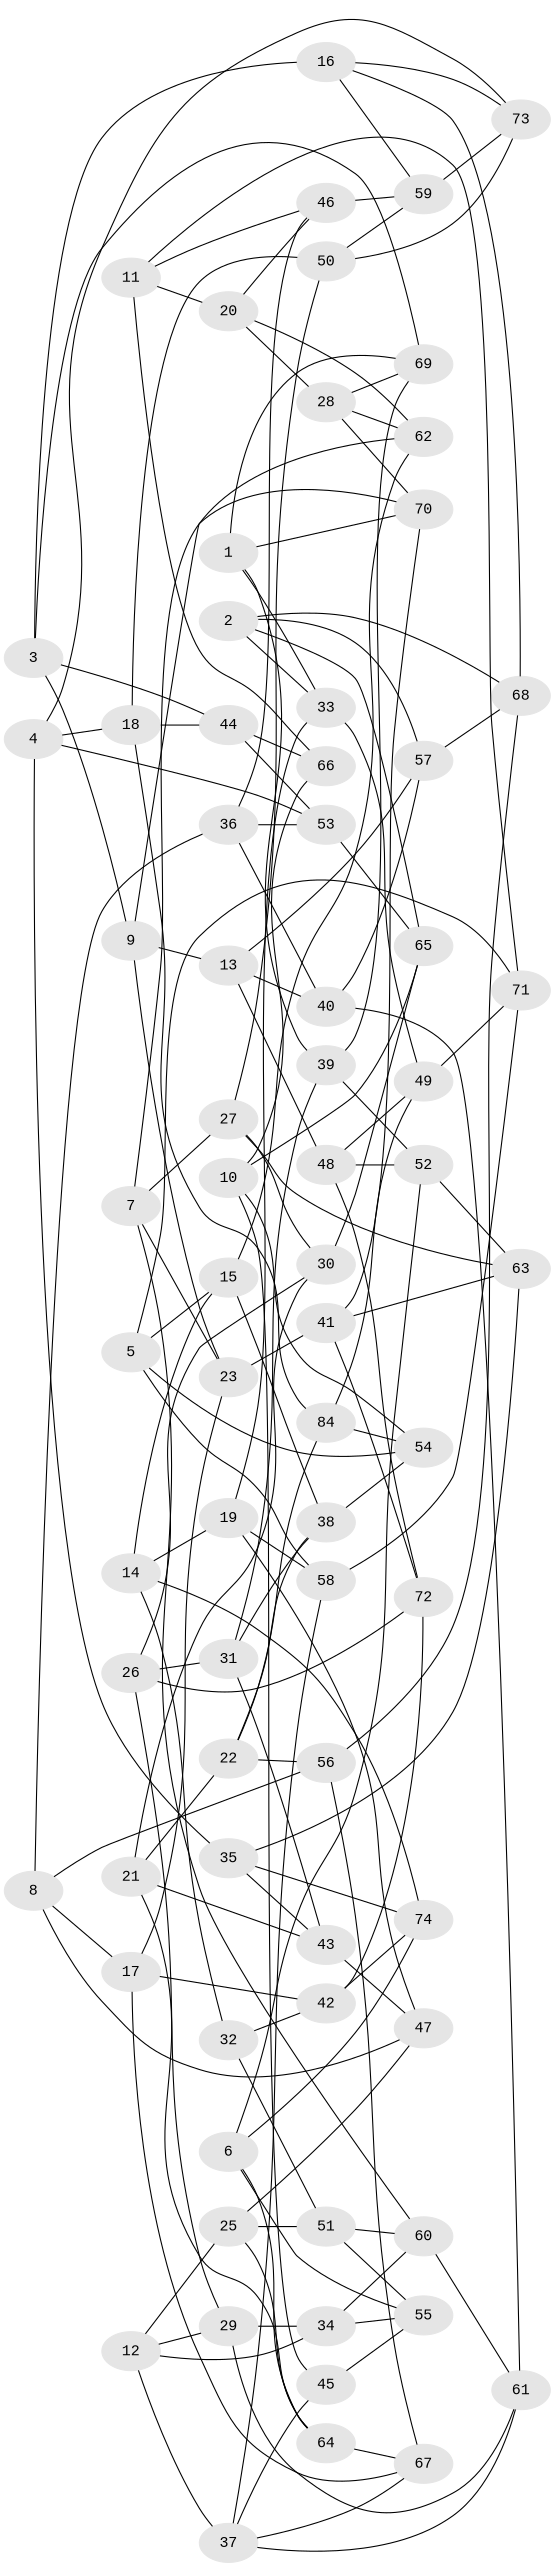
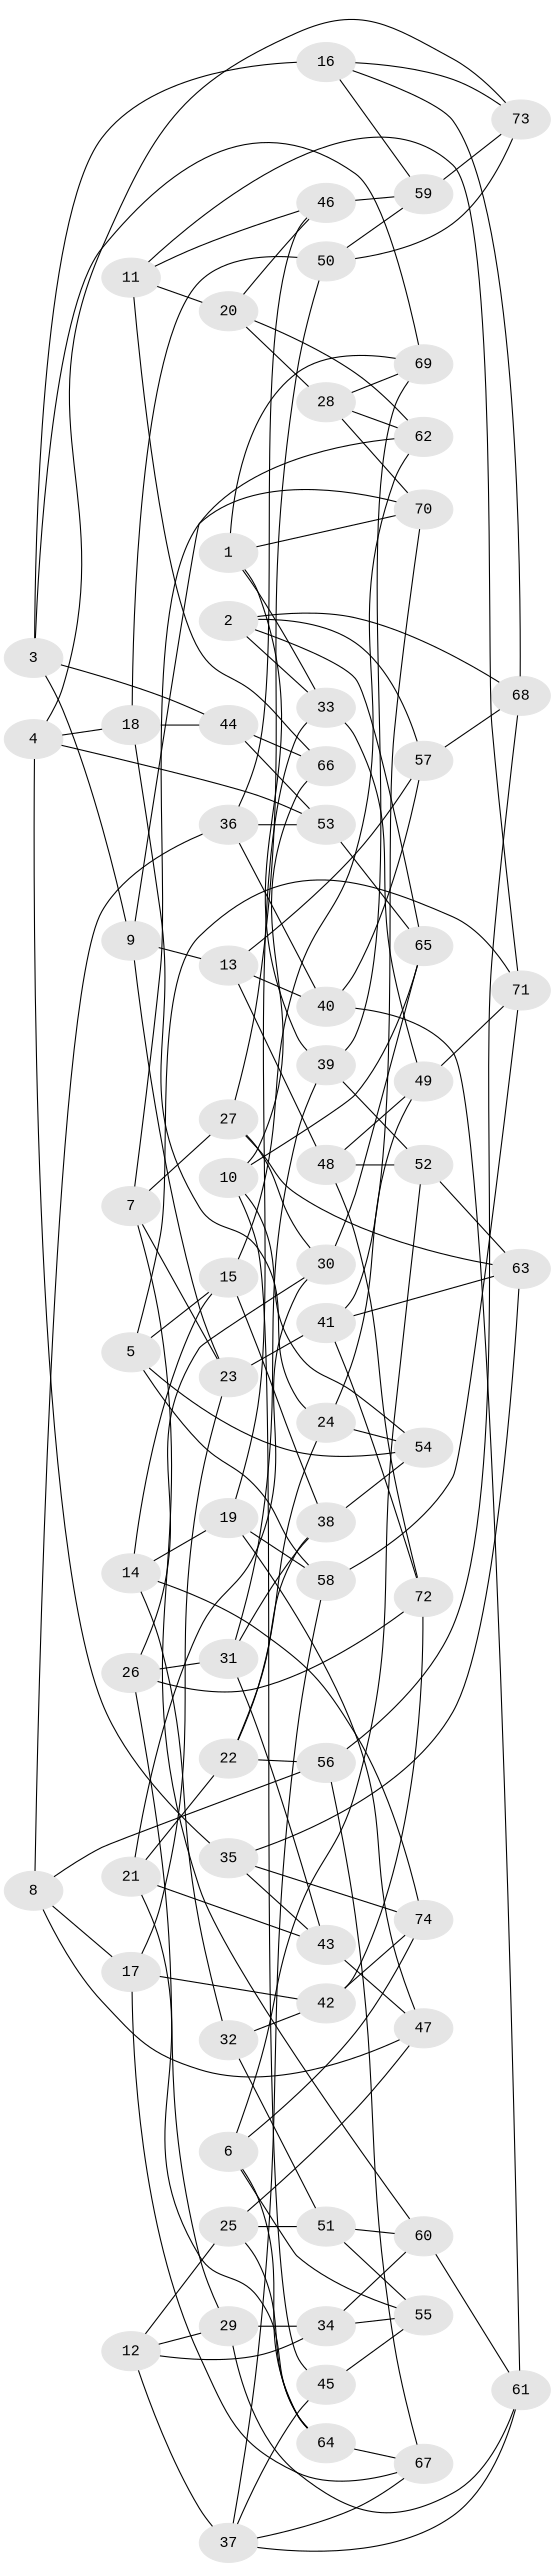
node "84": label "84" -> "24"
